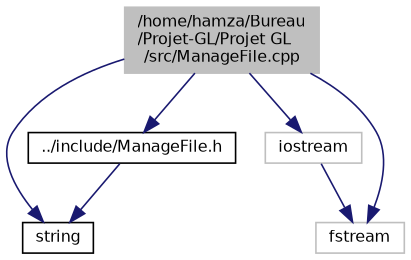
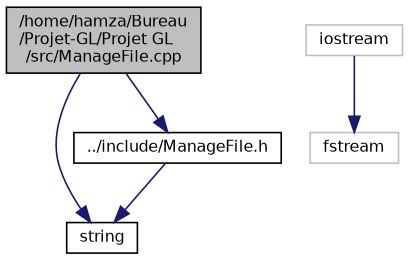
node "/home/hamza/Bureau /Projet-GL/Projet GL /src/ManageFile.cpp": color grey75 -> black
edge "/home/hamza/Bureau /Projet-GL/Projet GL /src/ManageFile.cpp" -> "iostream": removed
edge "/home/hamza/Bureau /Projet-GL/Projet GL /src/ManageFile.cpp" -> "fstream": removed
